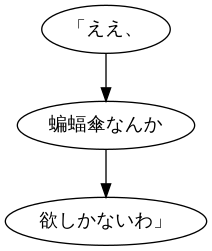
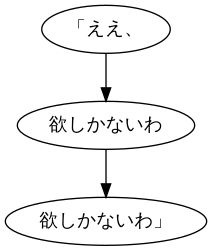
node "蝙蝠傘なんか": label "蝙蝠傘なんか" -> "欲しかないわ"
